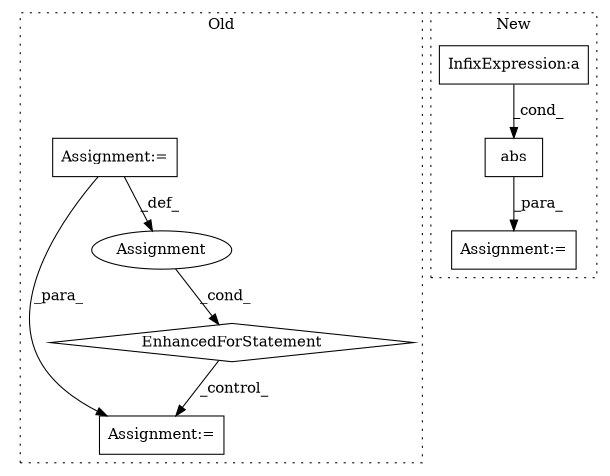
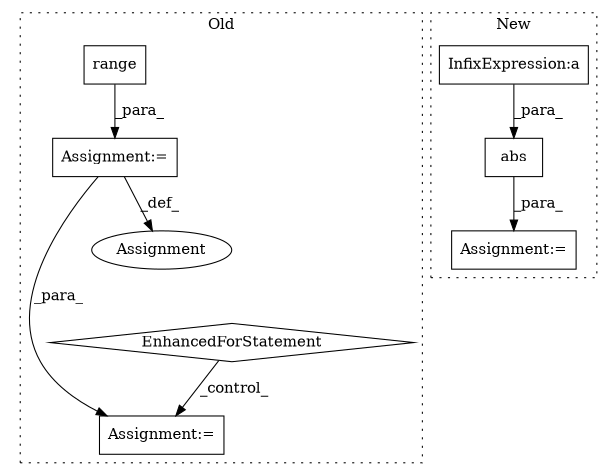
node "range": added
edge "InfixExpression:a" -> "abs": label "_cond_" -> "_para_"
edge "Assignment" -> "EnhancedForStatement": removed, label "_cond_"
